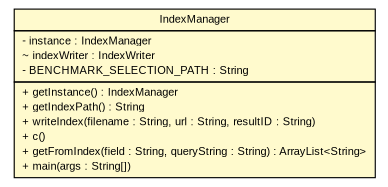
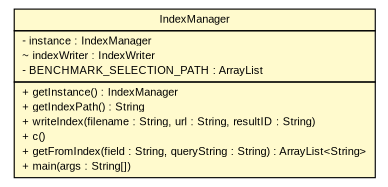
node "IndexManager": text "- BENCHMARK_SELECTION_PATH : String" -> "- BENCHMARK_SELECTION_PATH : ArrayList"
